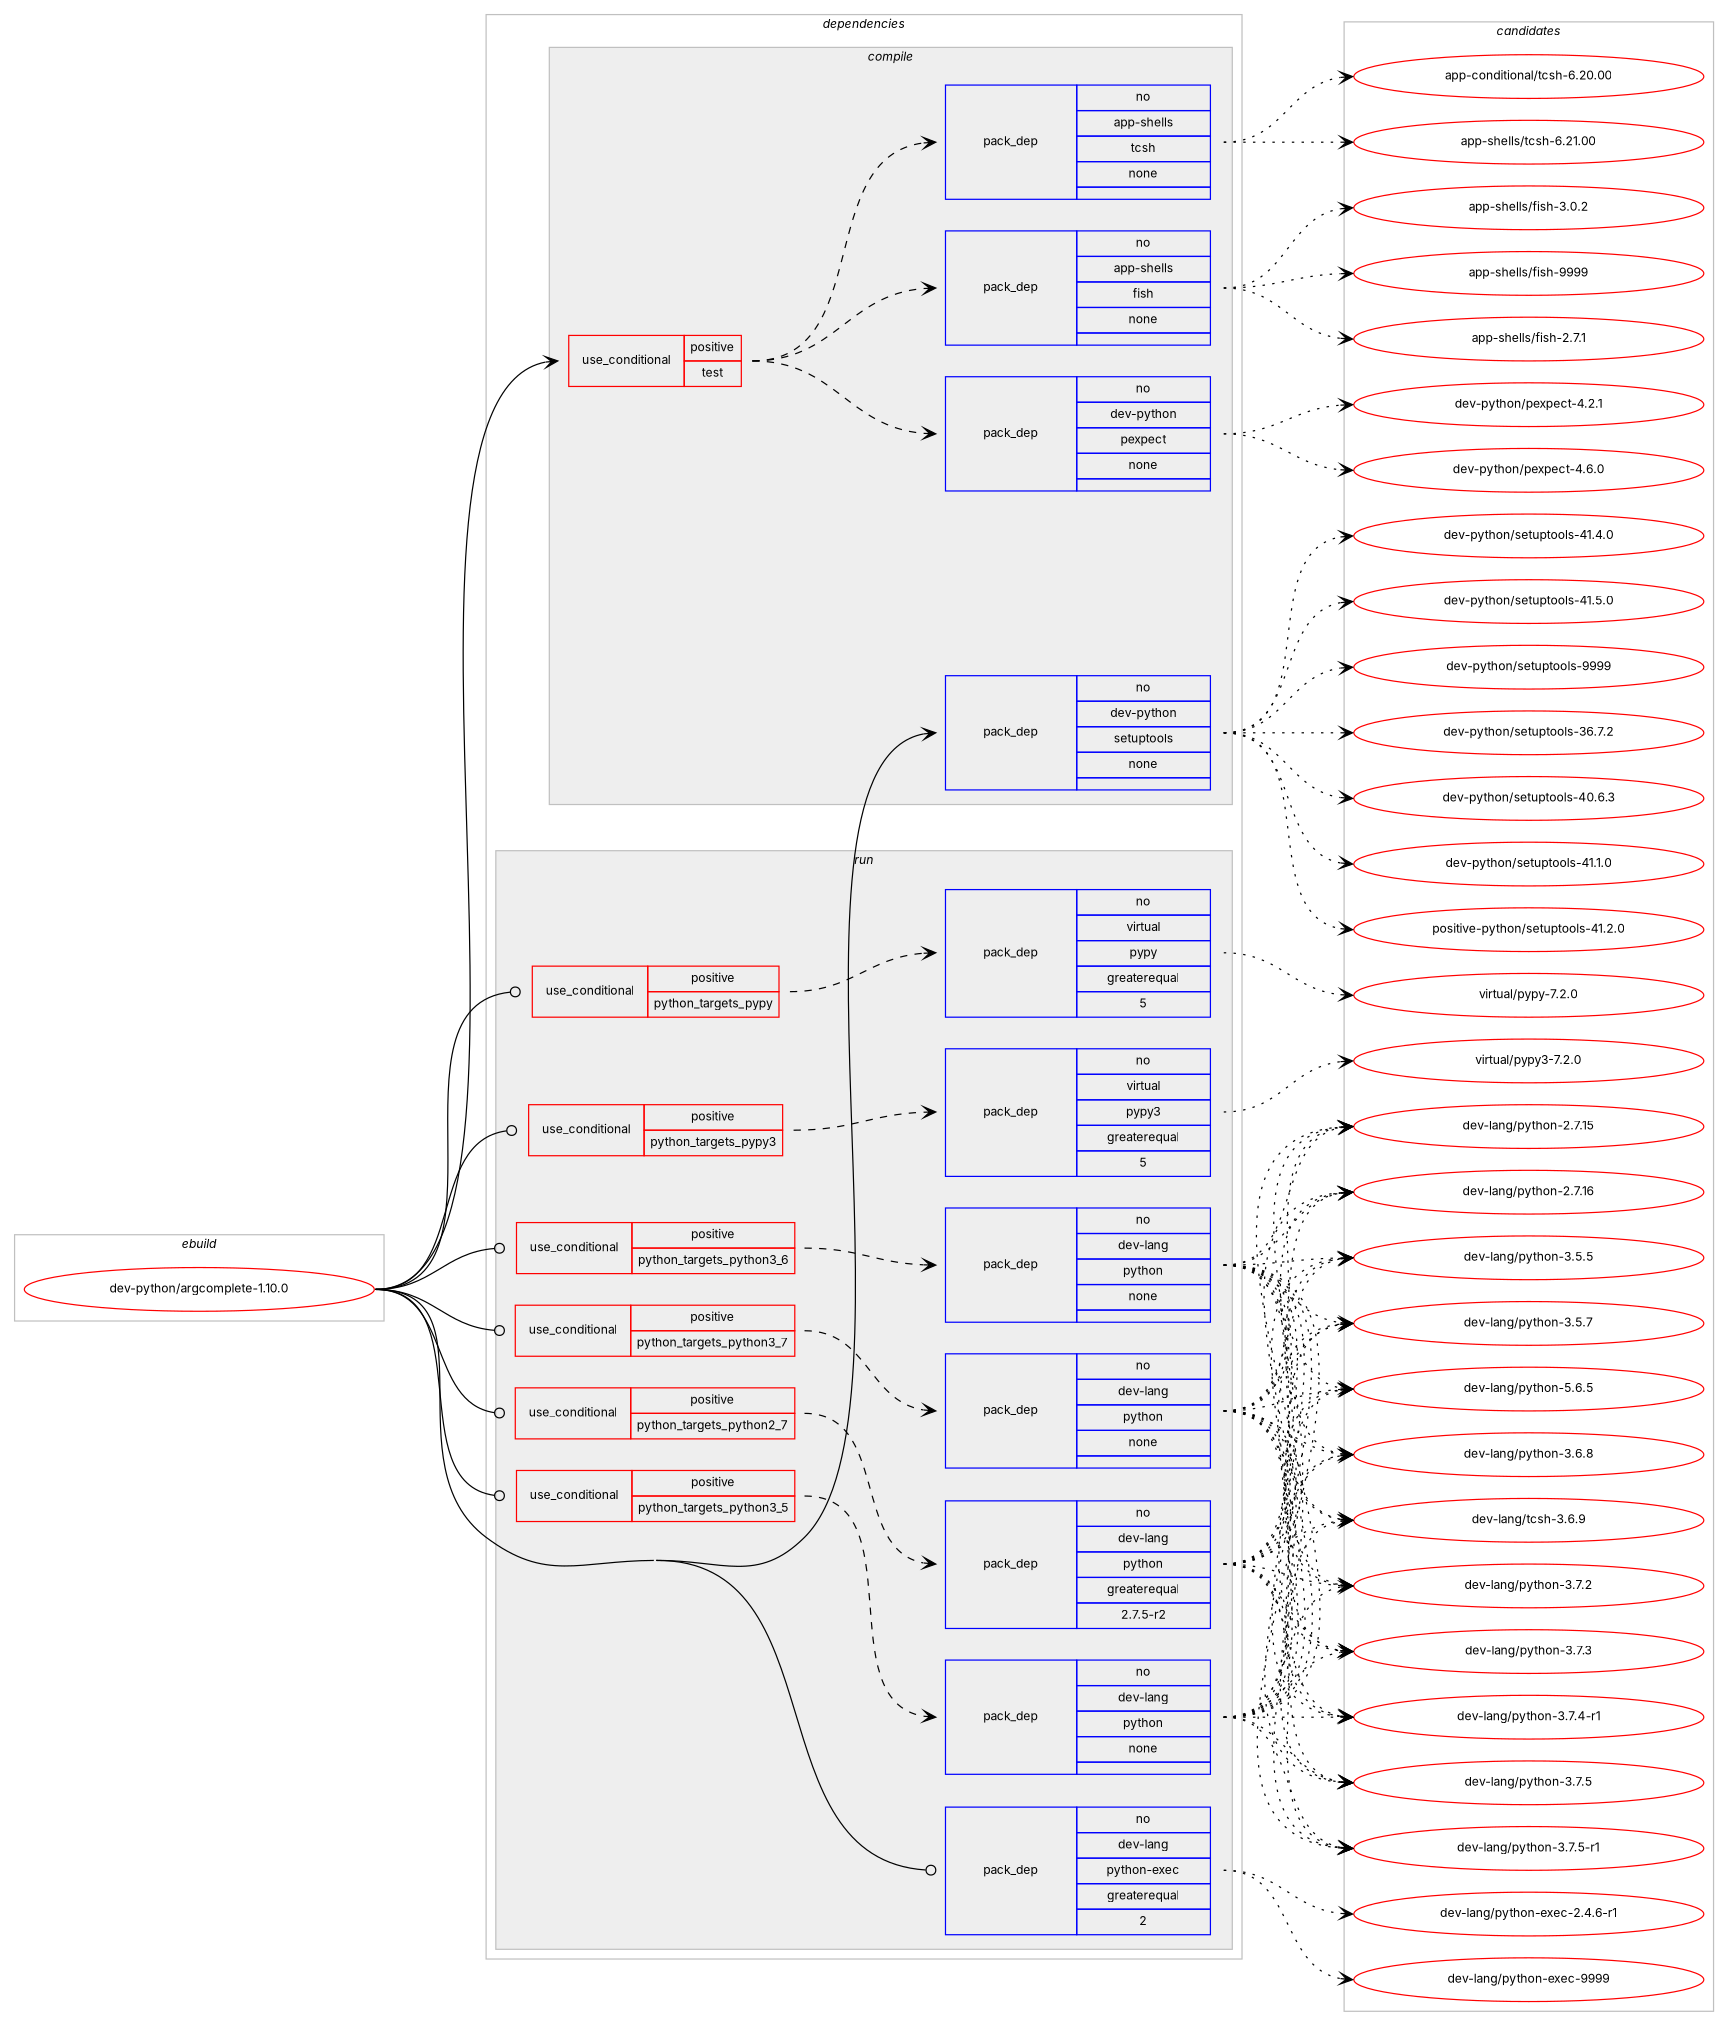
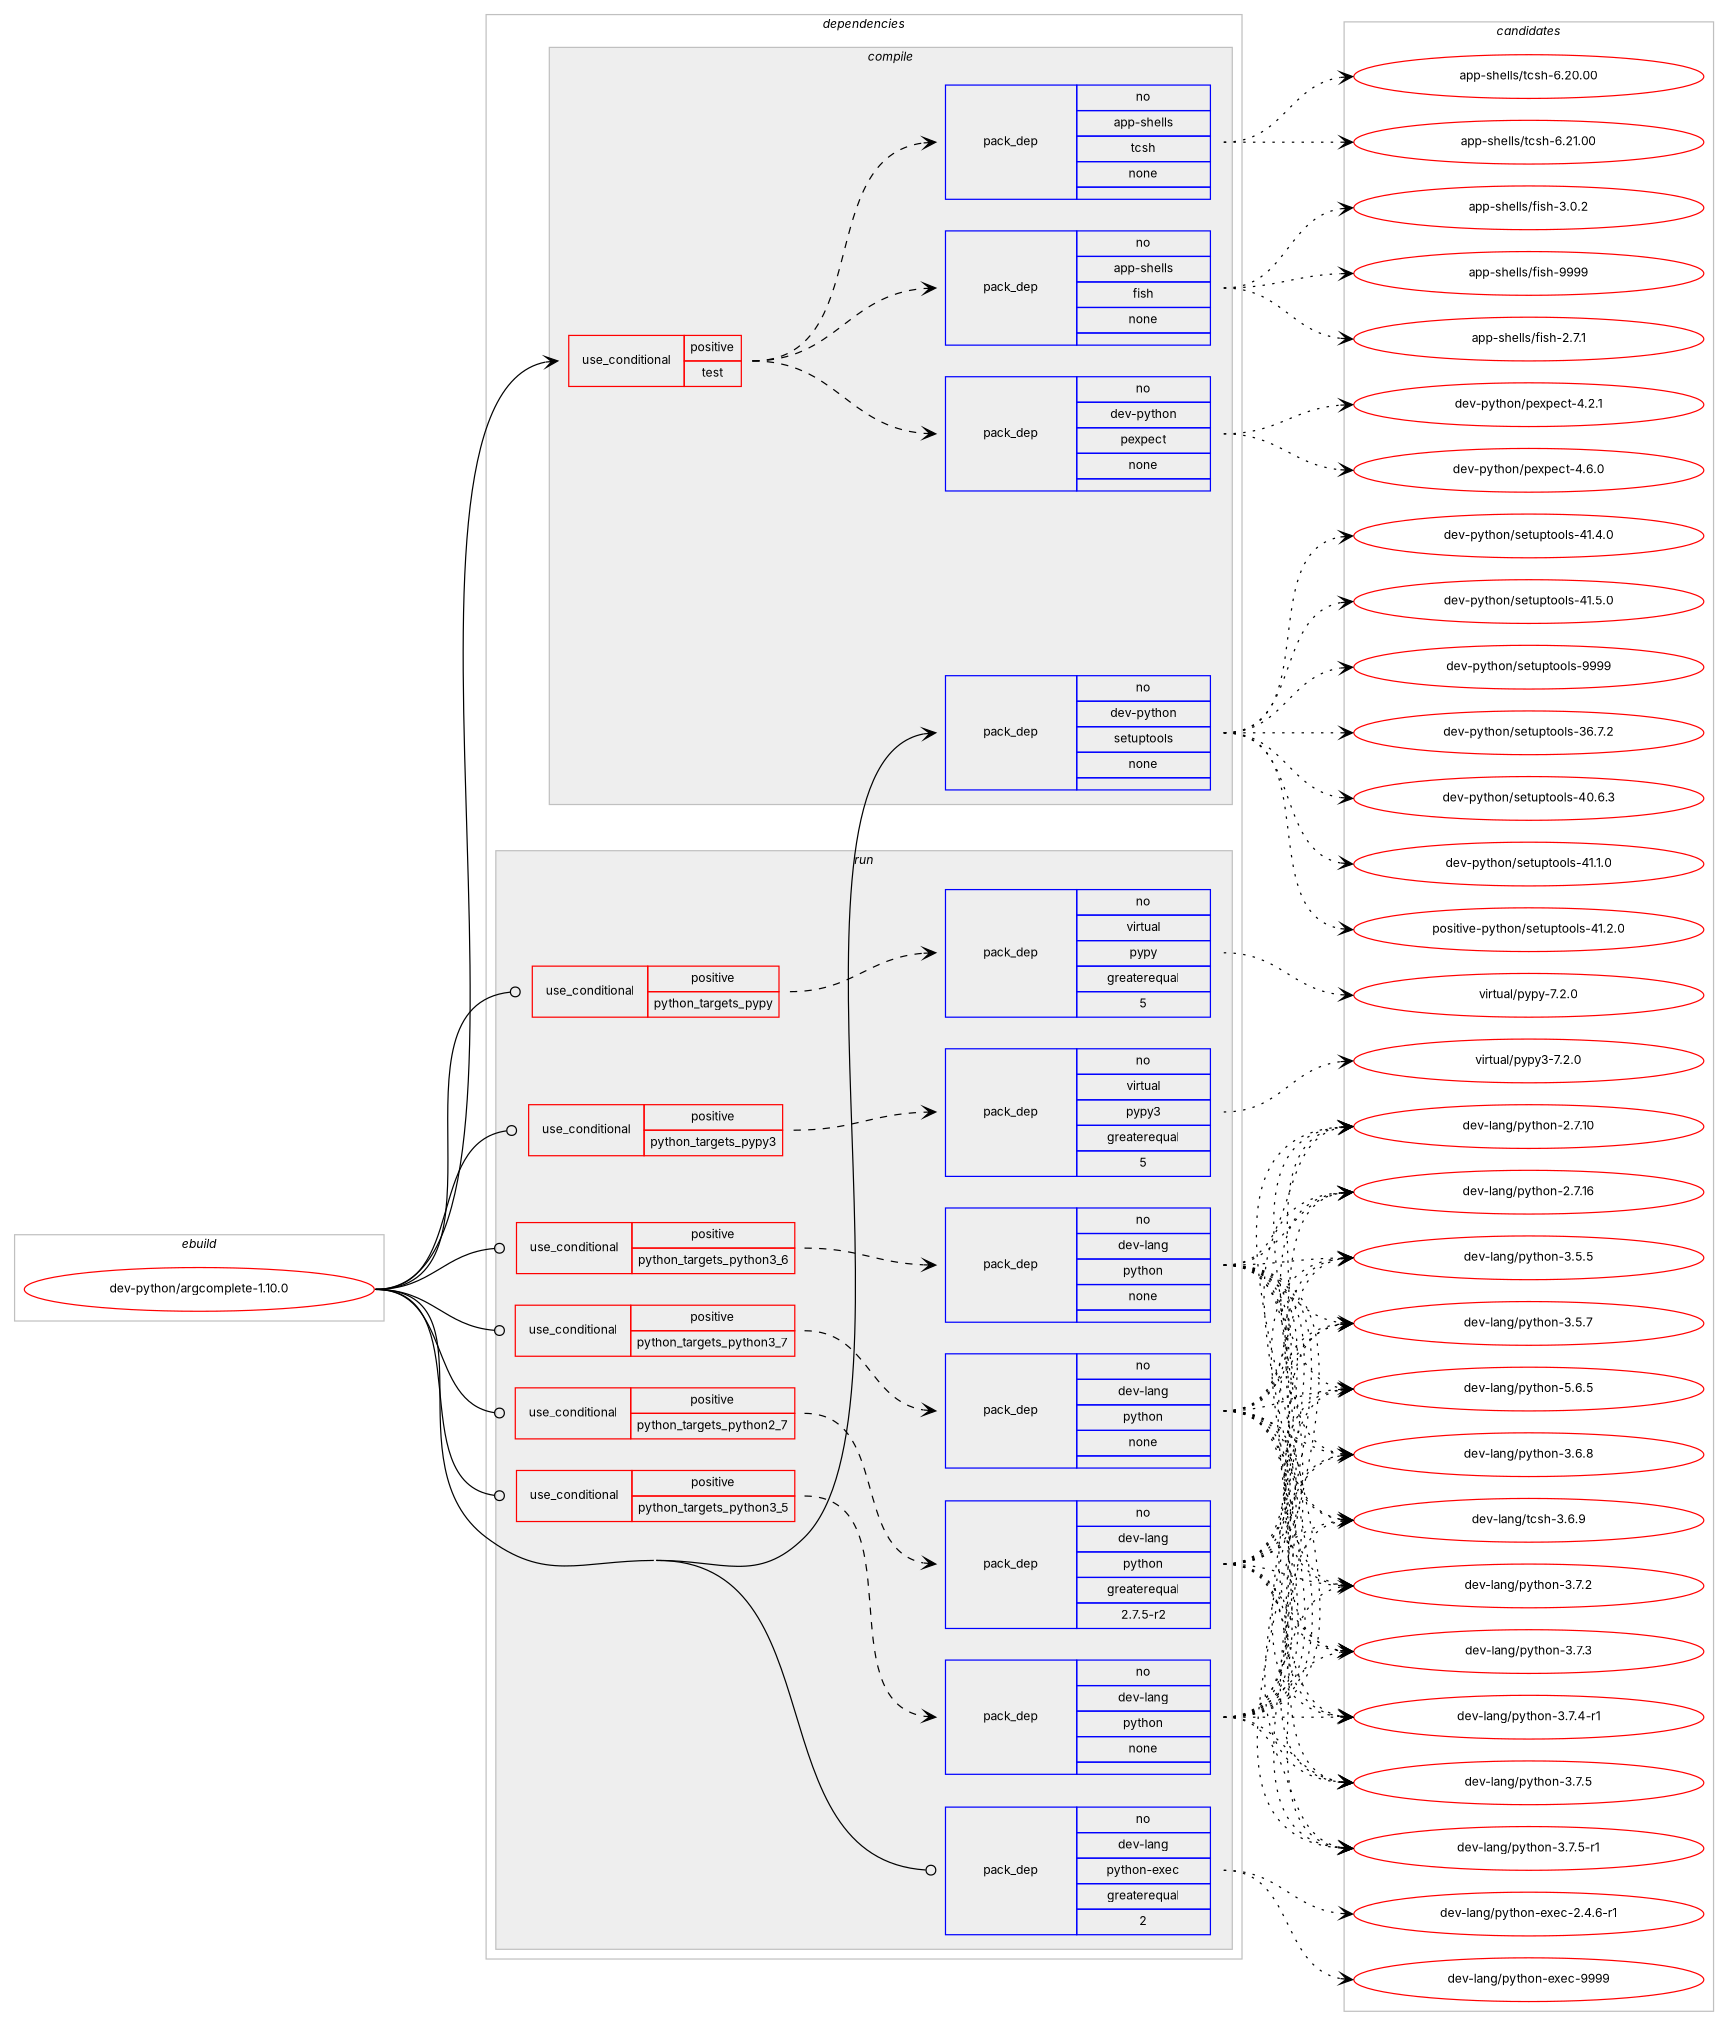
node "app-conditional/tcsh-6.20.00": label "app-conditional/tcsh-6.20.00" -> "app-shells/tcsh-6.20.00"
node "dev-lang/python-2.7.15": label "dev-lang/python-2.7.15" -> "dev-lang/python-2.7.10"
